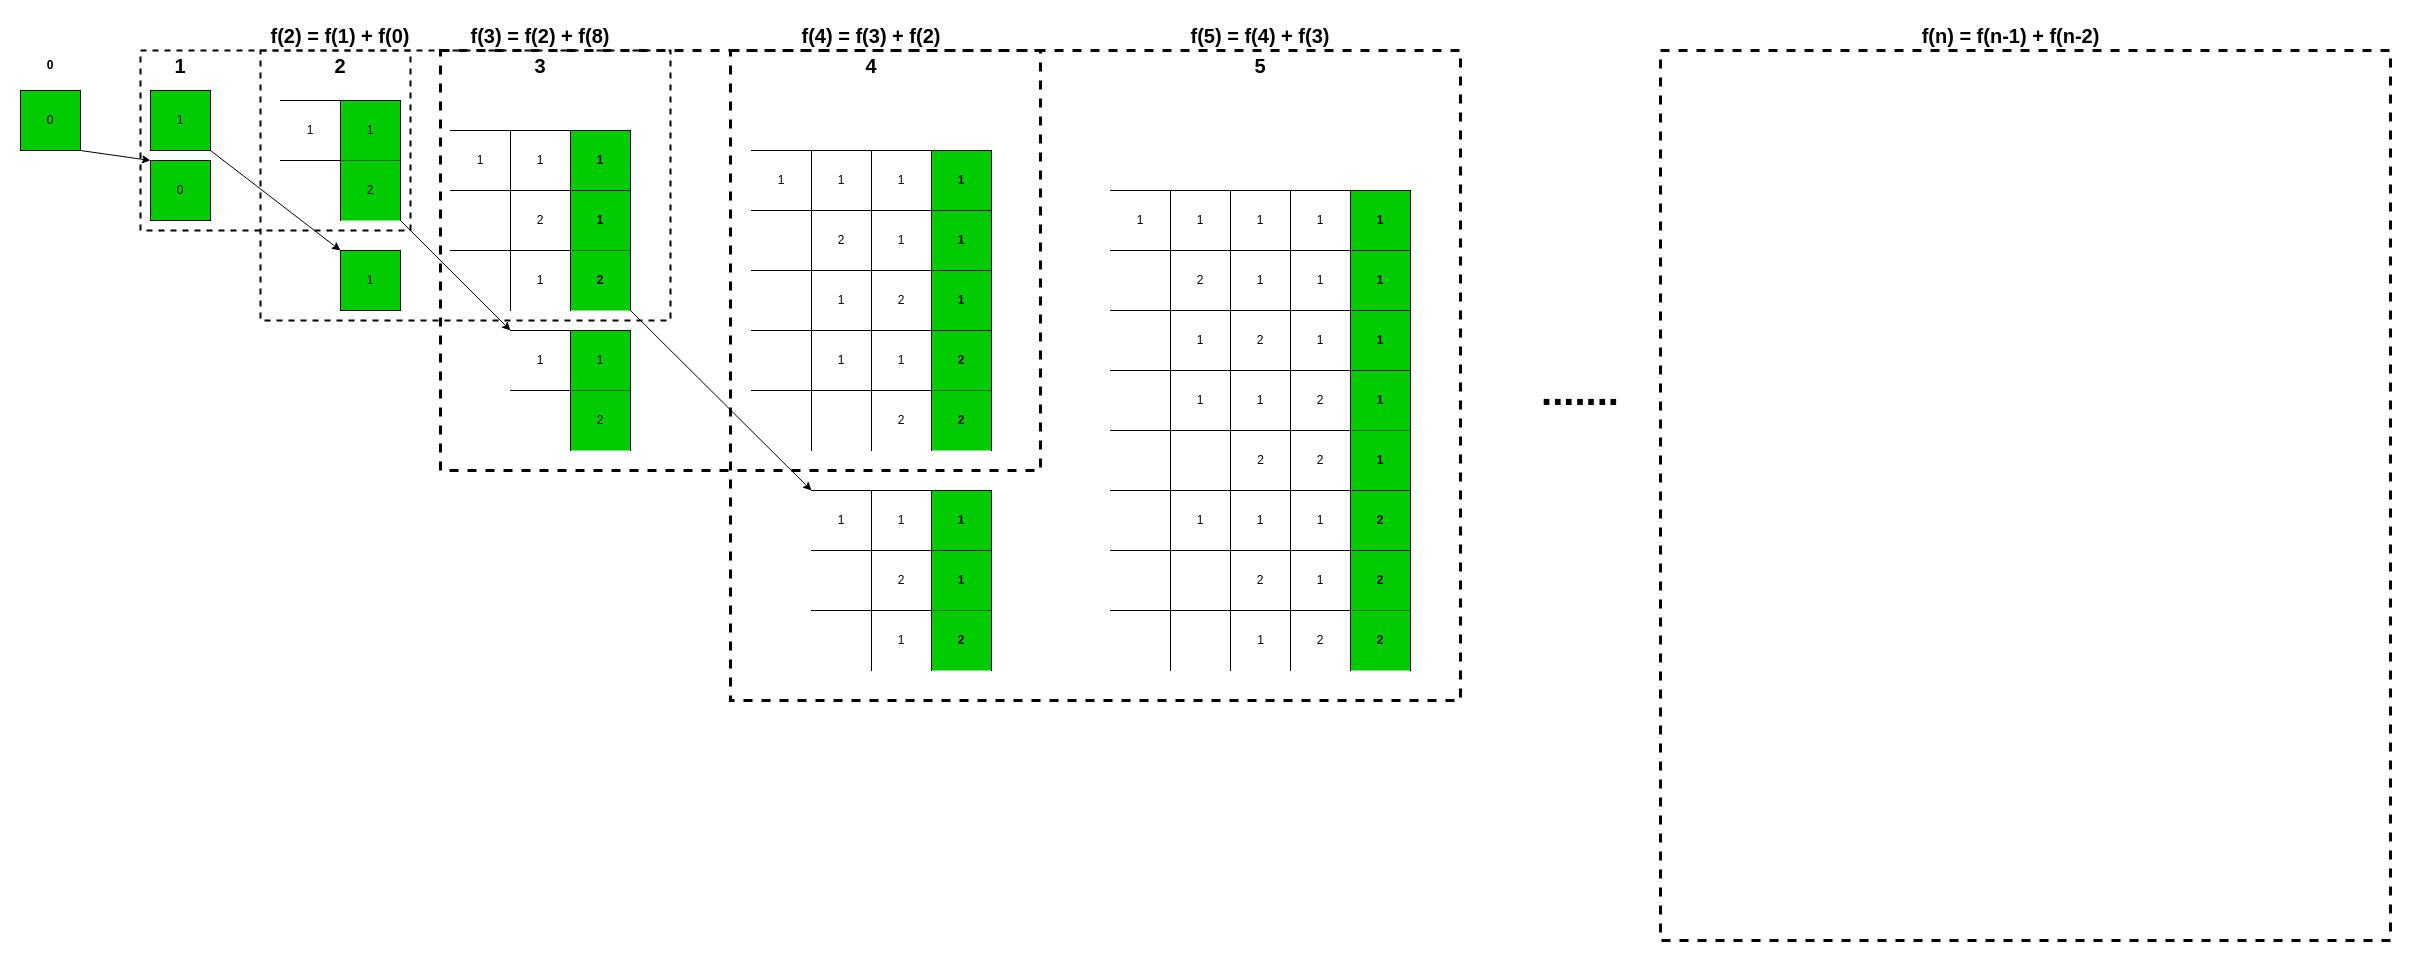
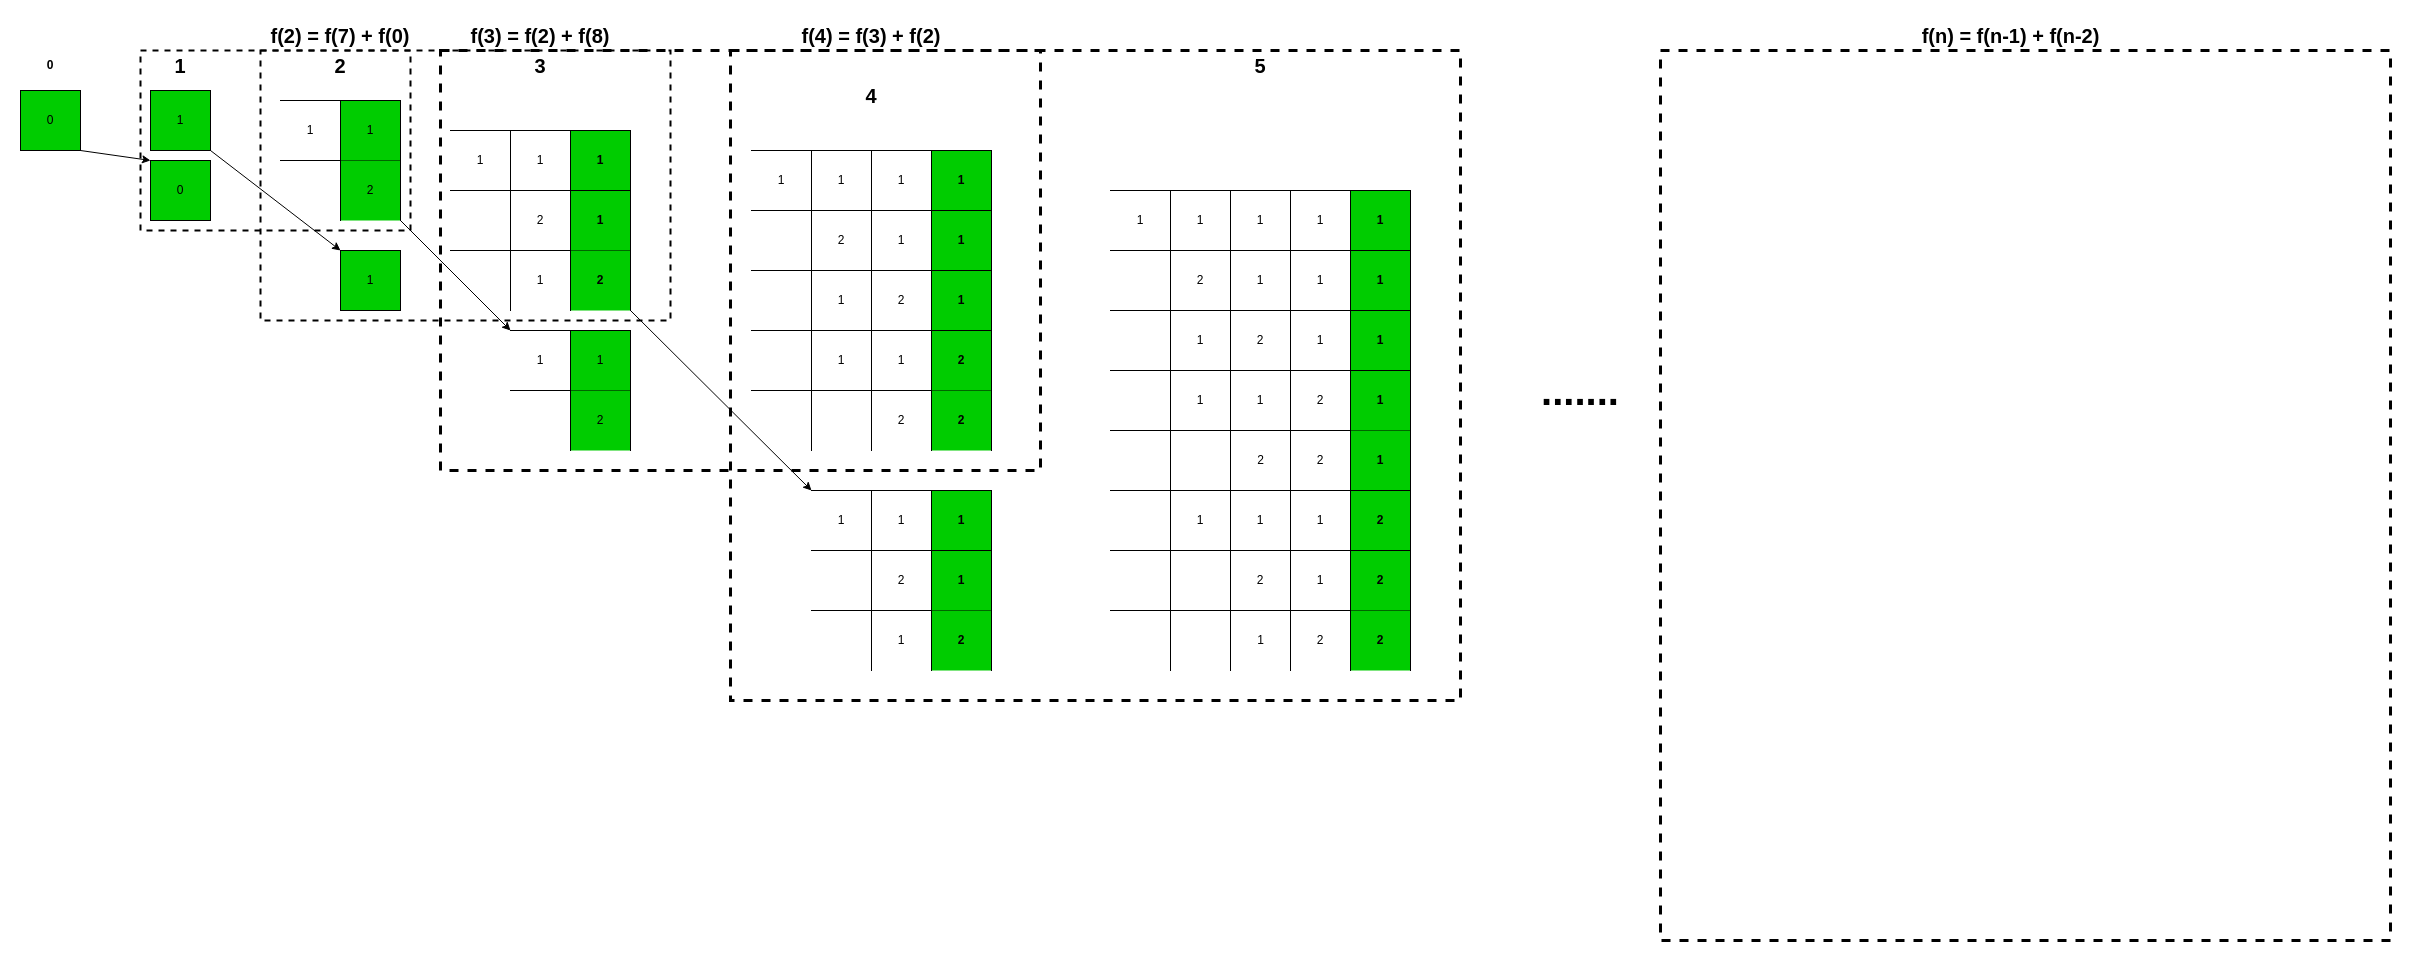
node "f(2) = f(1) + f(0)": label "f(2) = f(1) + f(0)" -> "f(2) = f(7) + f(0)"
node "f(5) = f(4) + f(3)": removed
node "4": moved (872, 66) -> (872, 96)
